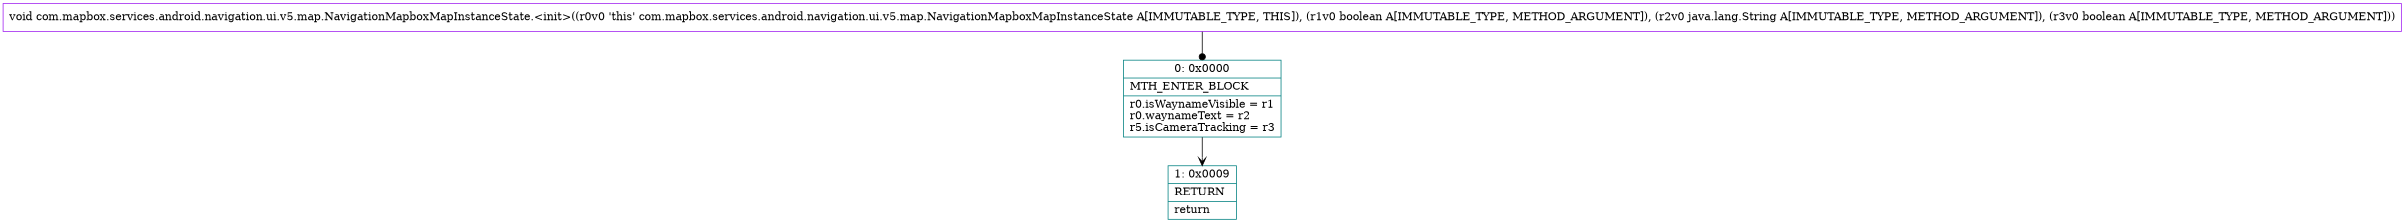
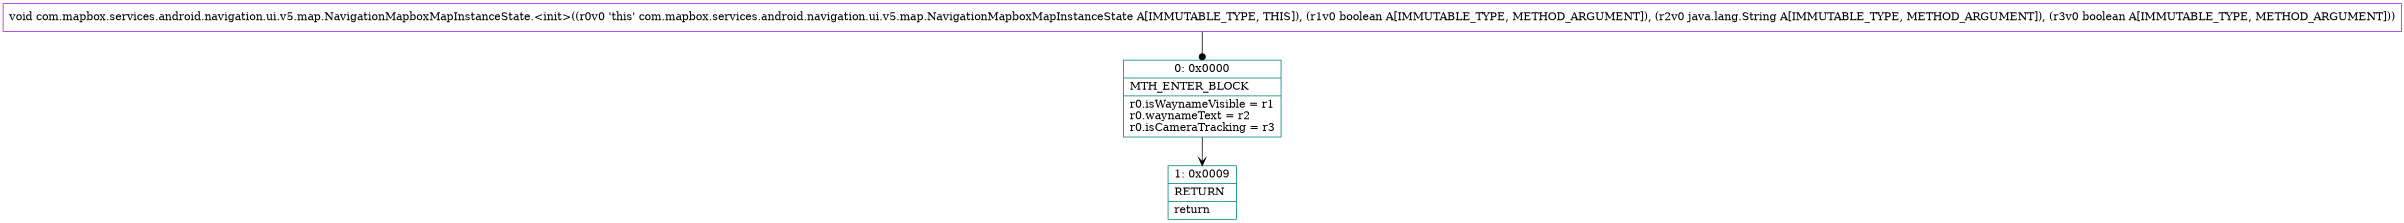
node "0: 0x0000": text "r5.isCameraTracking = r3" -> "r0.isCameraTracking = r3"
